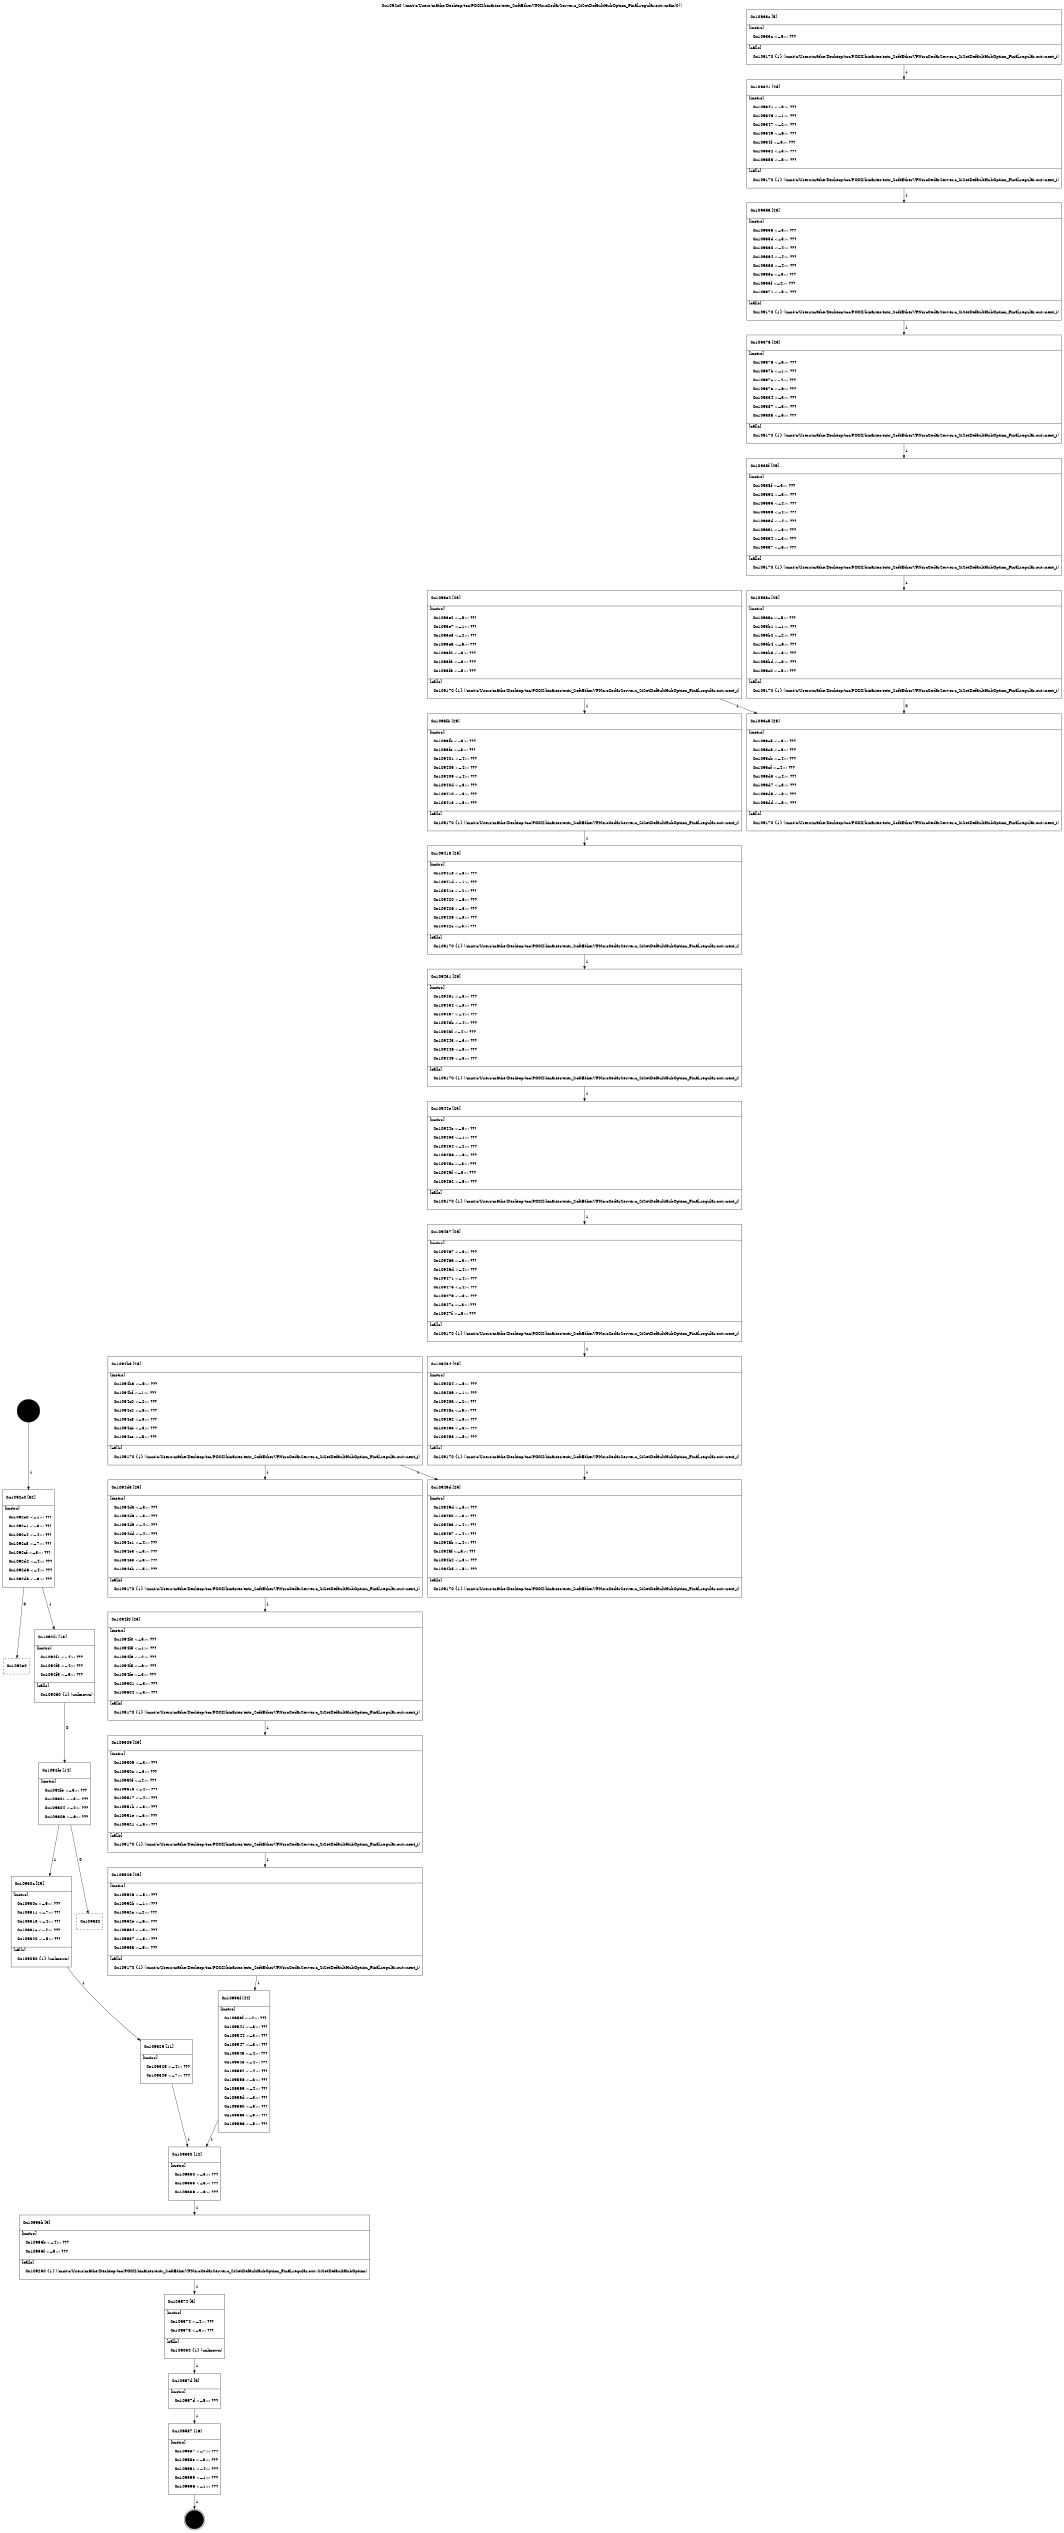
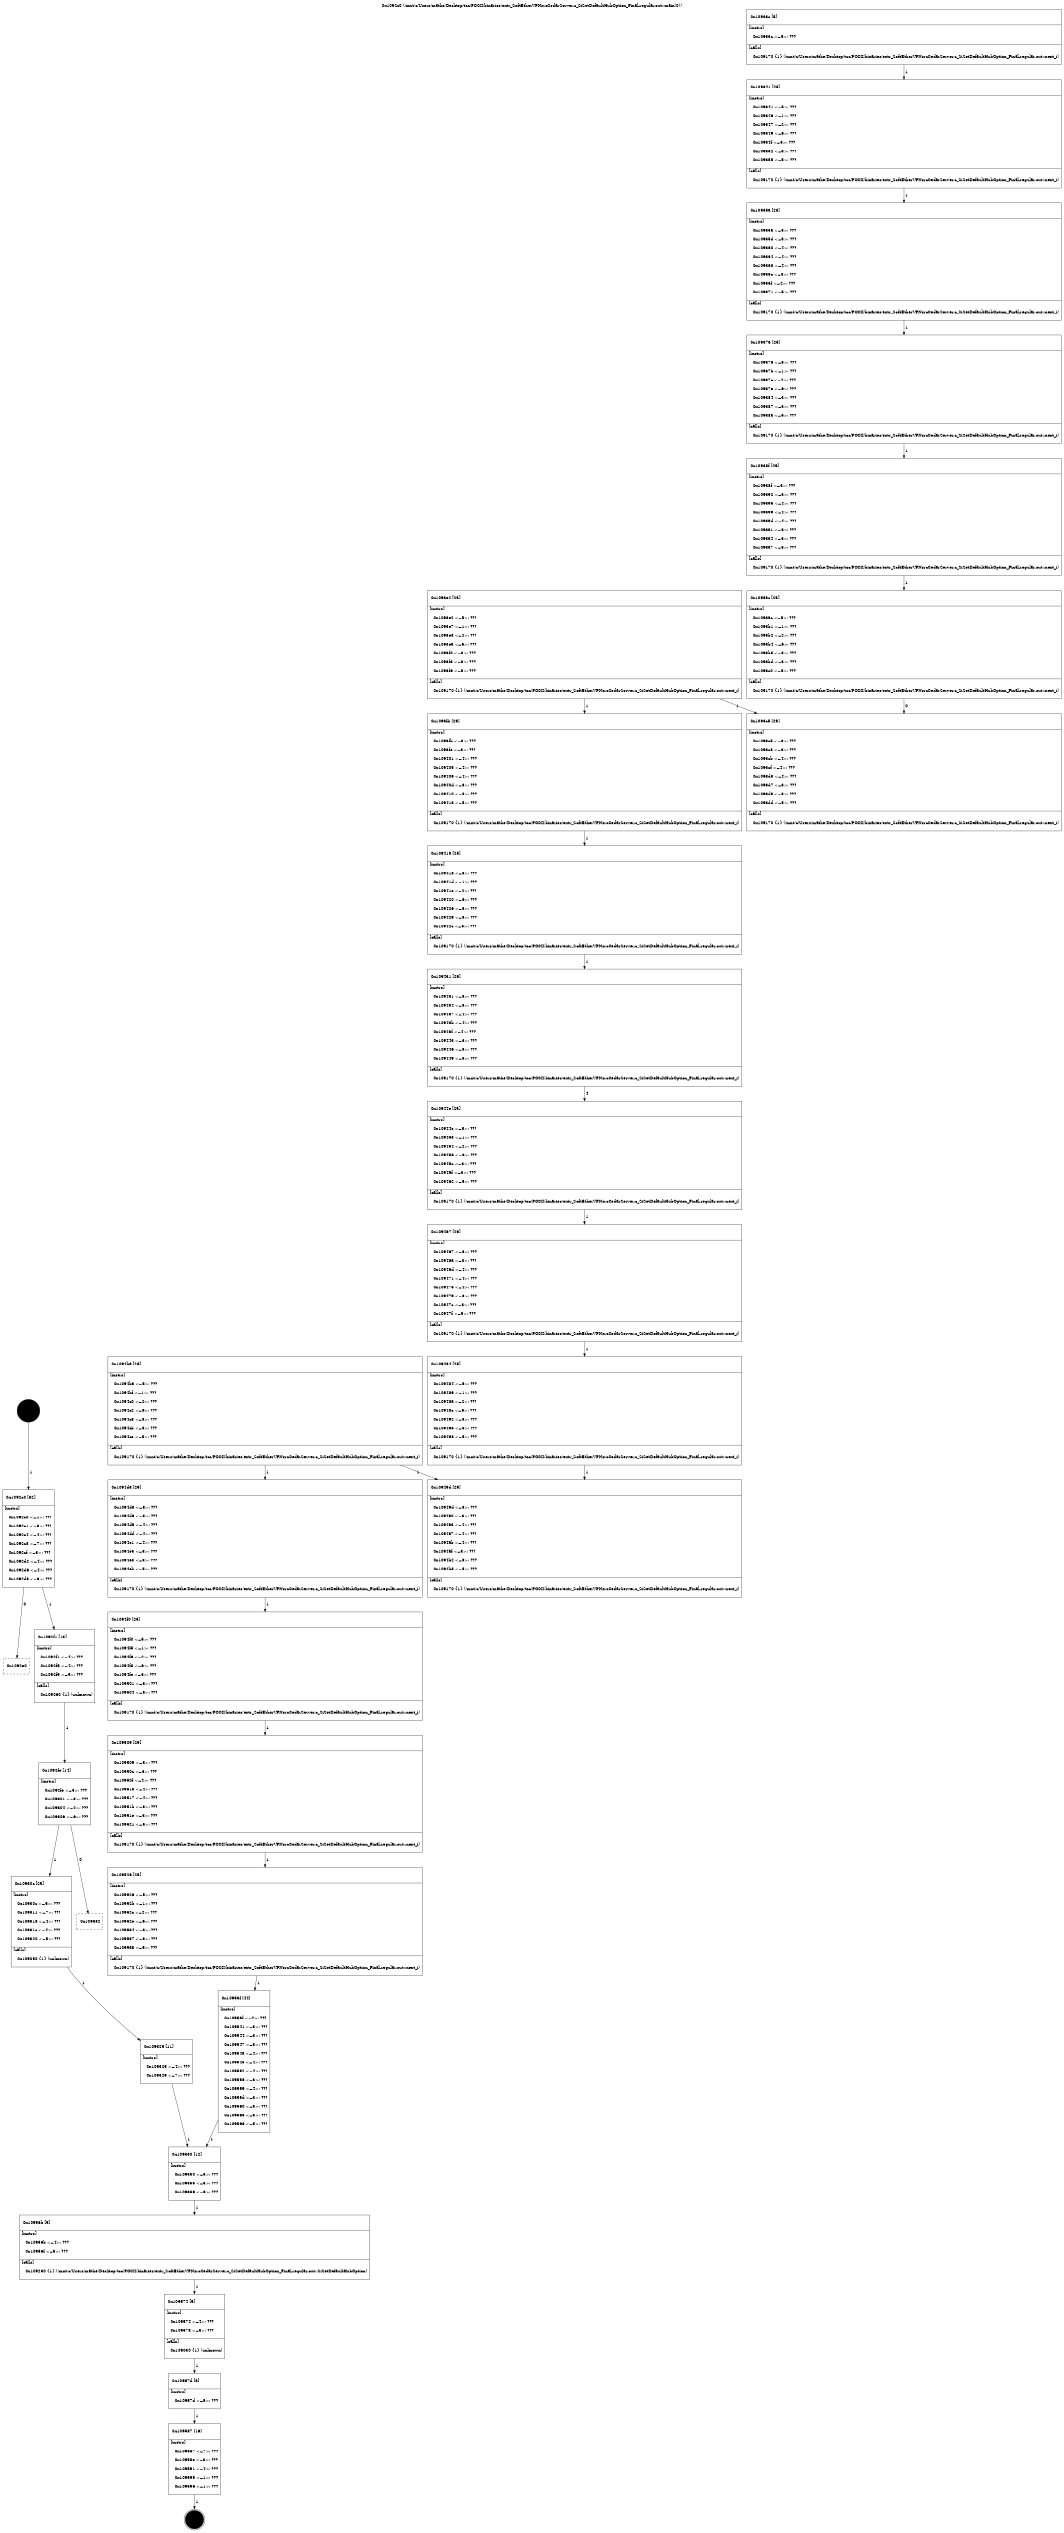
edge "0x109431 [29]" -> "0x10944e [25]": label " 1" -> " 4"
edge "0x1092f1 [13]" -> "0x1092fe [14]": label " 0" -> " 1"
